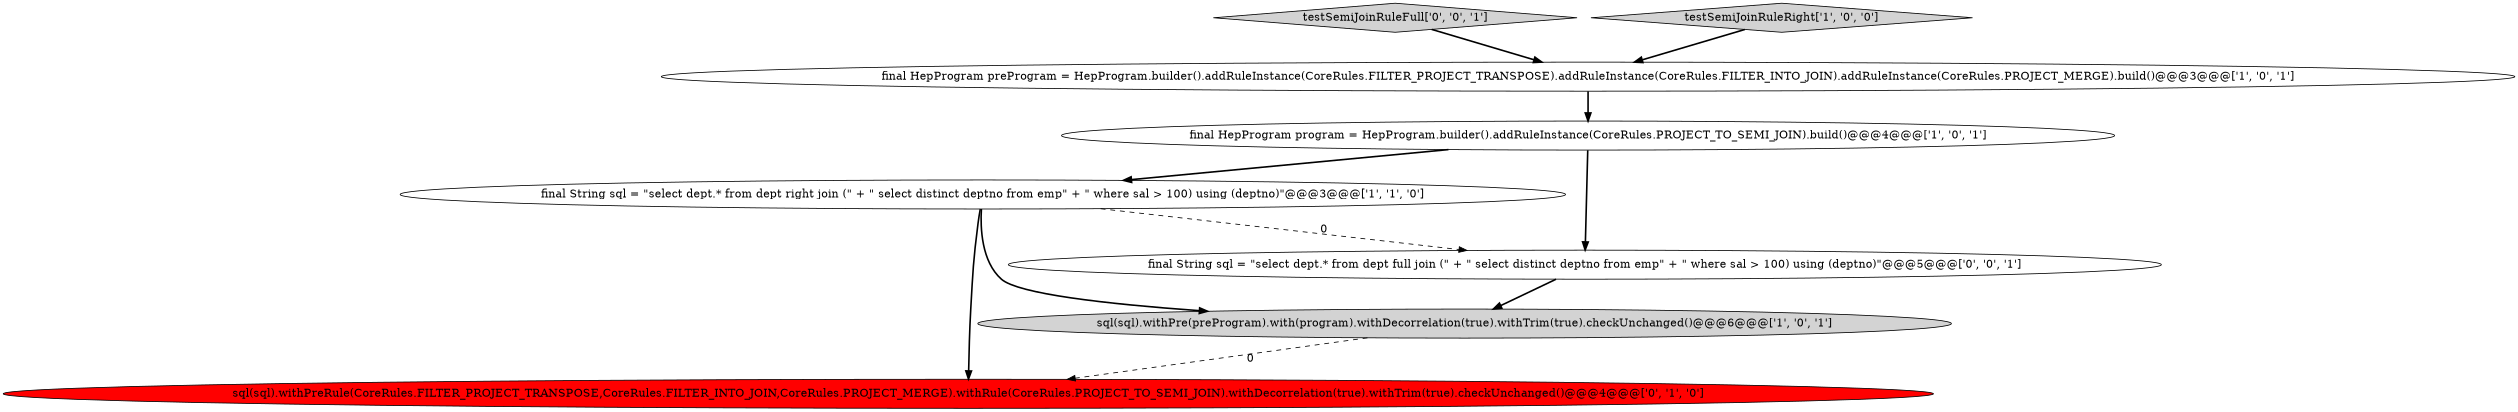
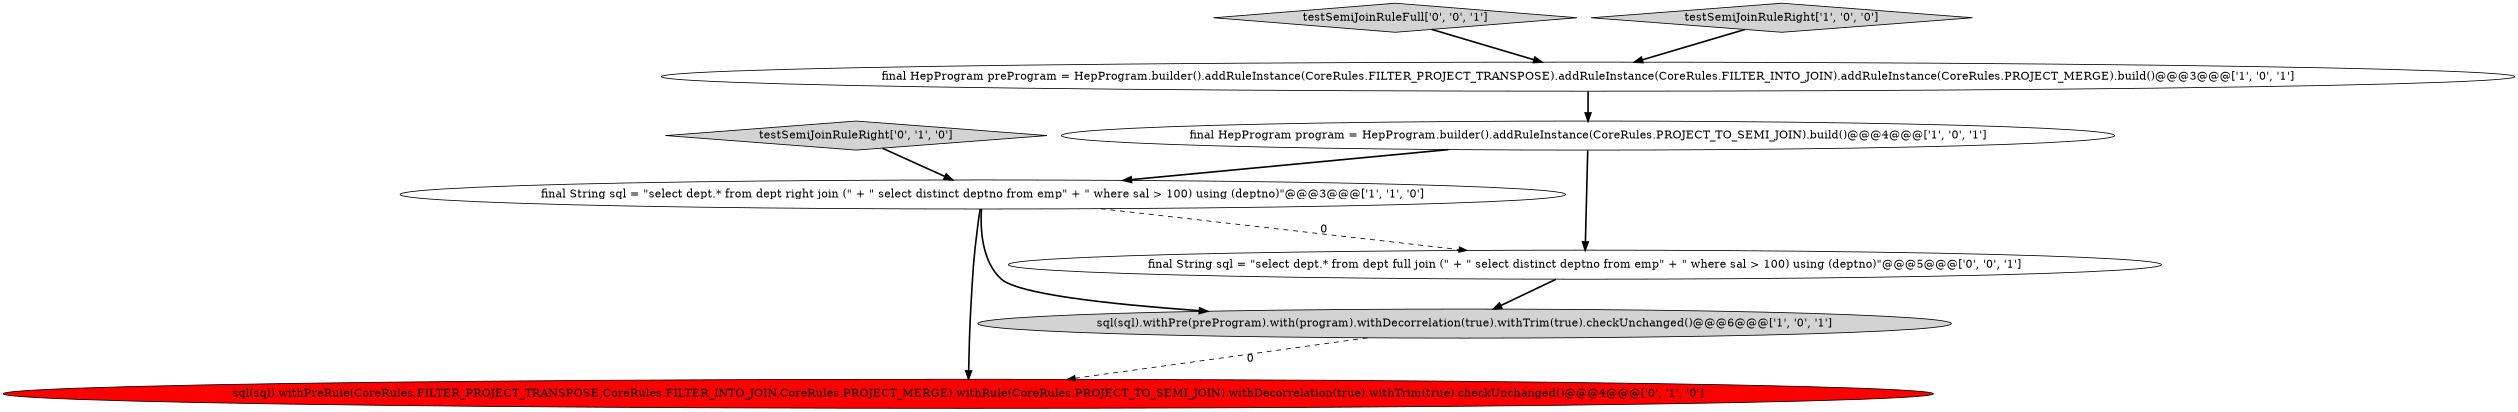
node "testSemiJoinRuleRight['0', '1', '0']": added
